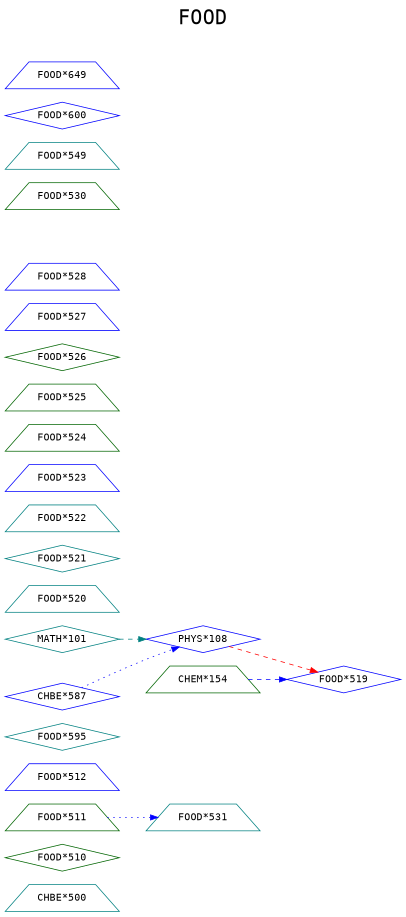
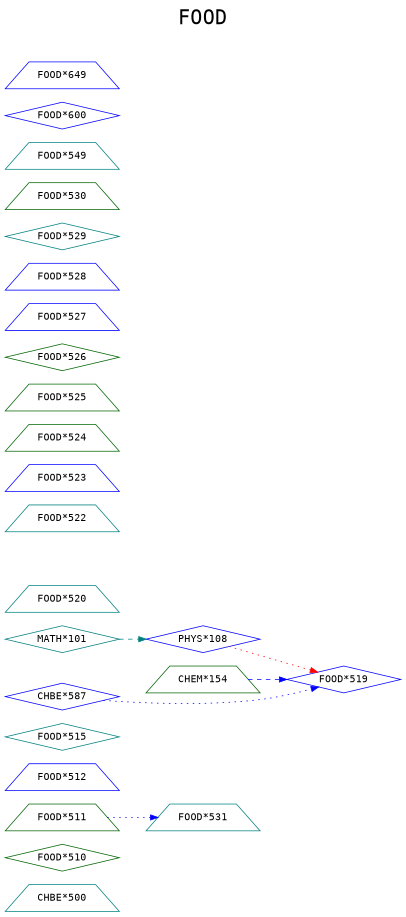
node "FOOD*529": added
node "FOOD*521": removed
edge "PHYS*108" -> "FOOD*519": style dashed -> dotted
edge "CHBE*587" -> "PHYS*108": now "CHBE*587" -> "FOOD*519"
node "FOOD*595": label "FOOD*595" -> "FOOD*515"
